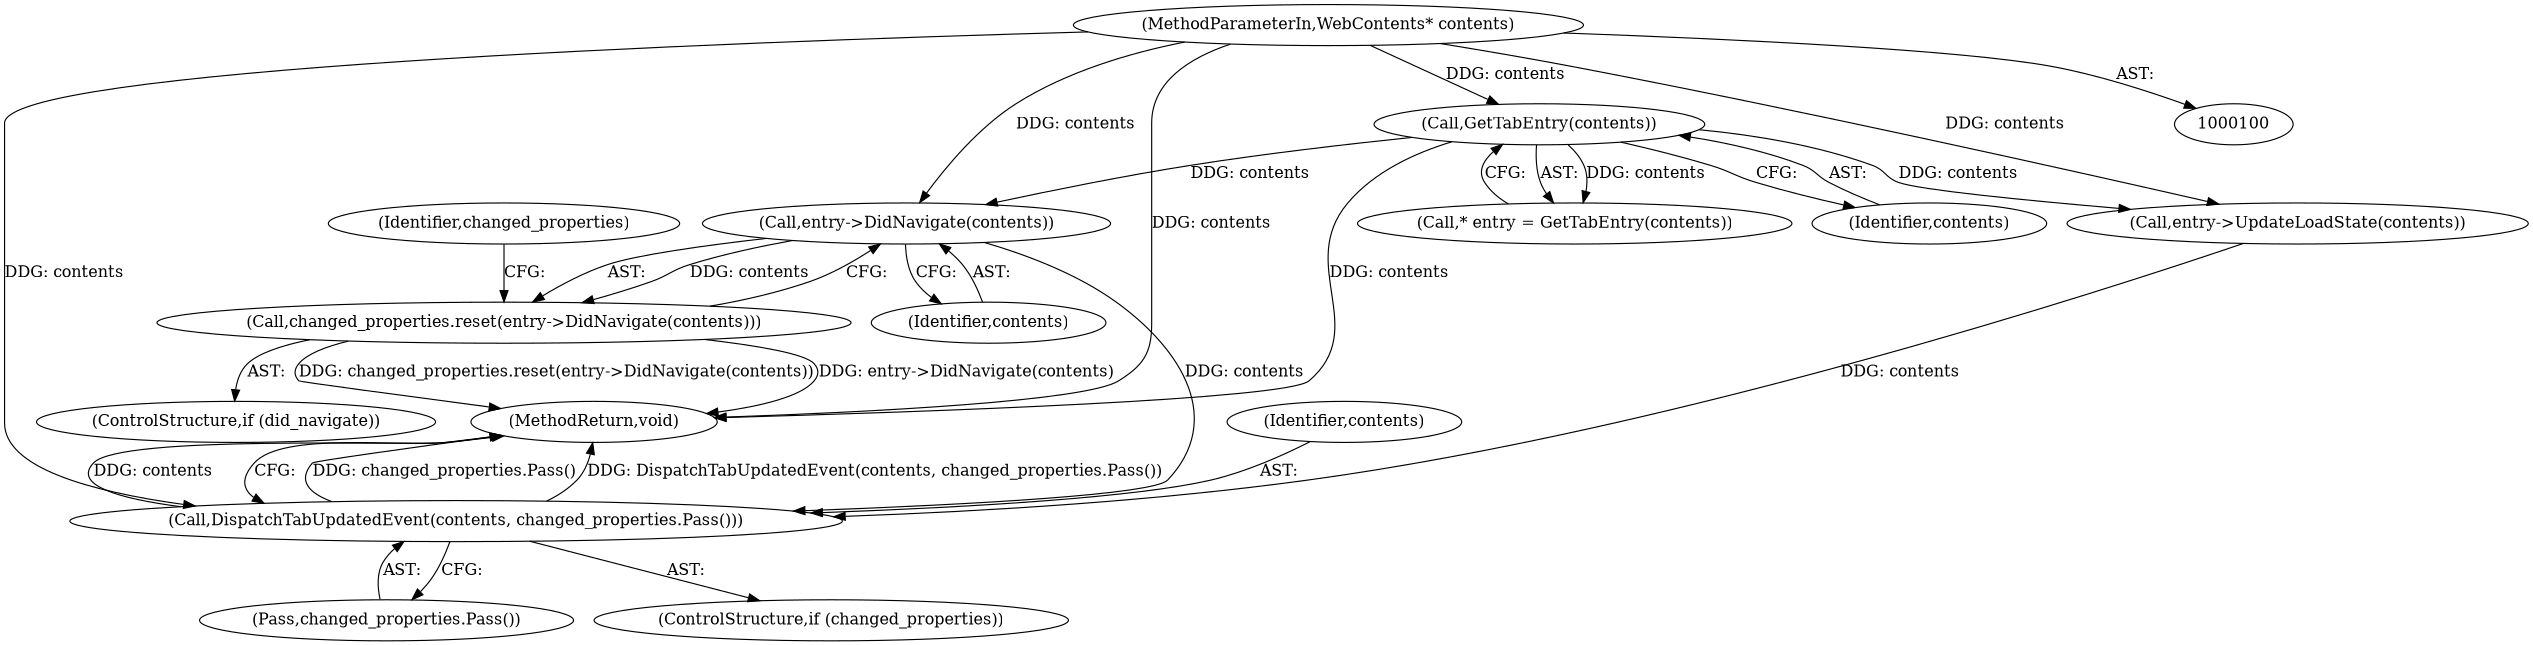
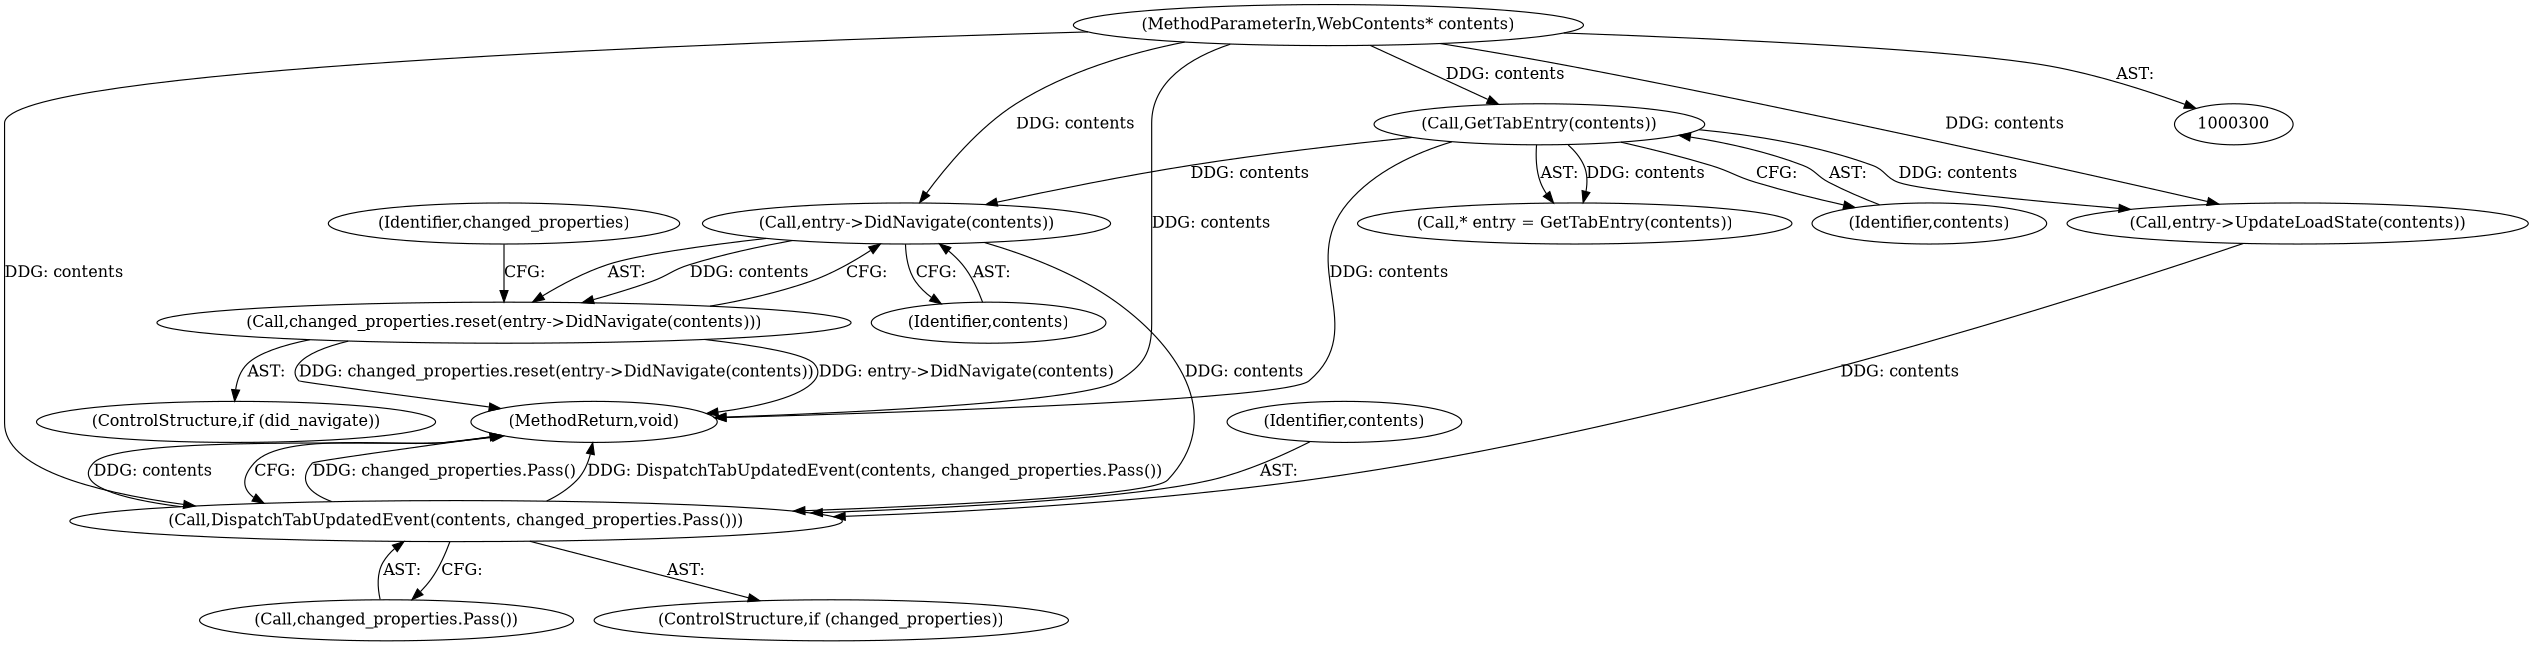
node "1000100": label "1000100" -> "1000300"
edge "(Call,* entry = GetTabEntry(contents))" -> "(Call,GetTabEntry(contents))": removed, label "CFG:"
node "(Pass,changed_properties.Pass())": label "(Pass,changed_properties.Pass())" -> "(Call,changed_properties.Pass())"
